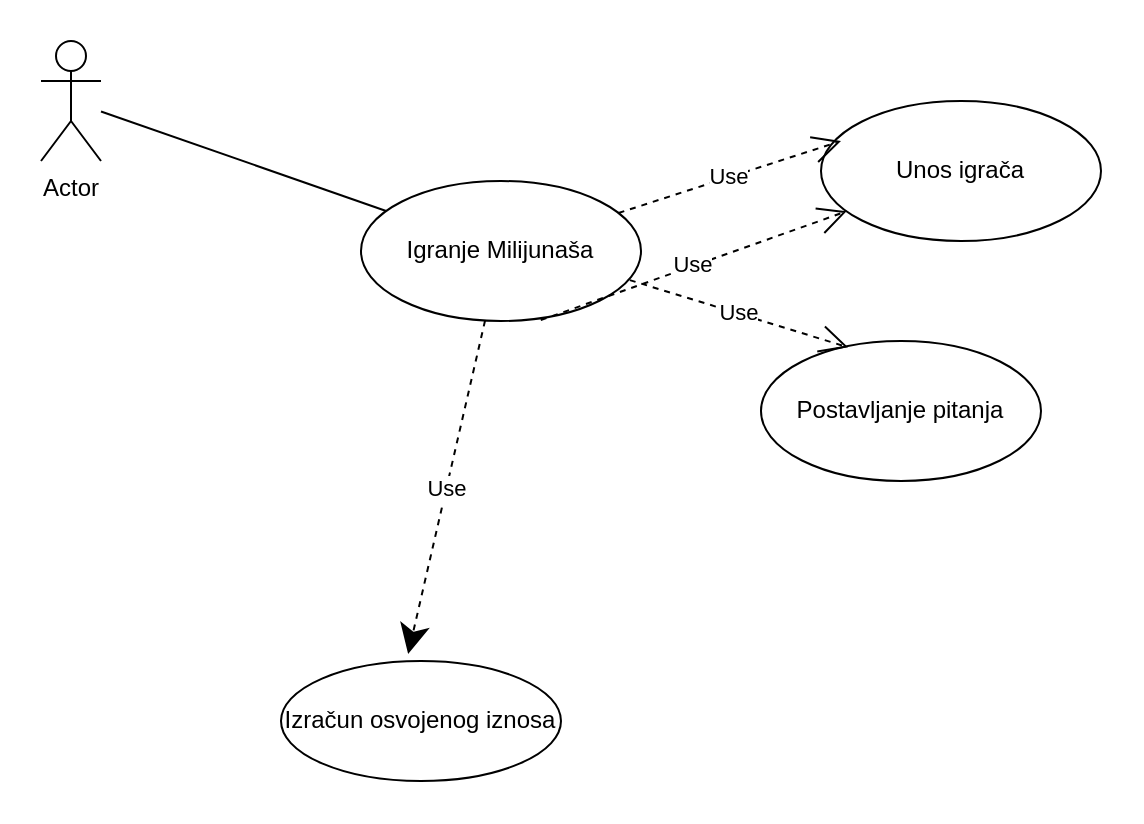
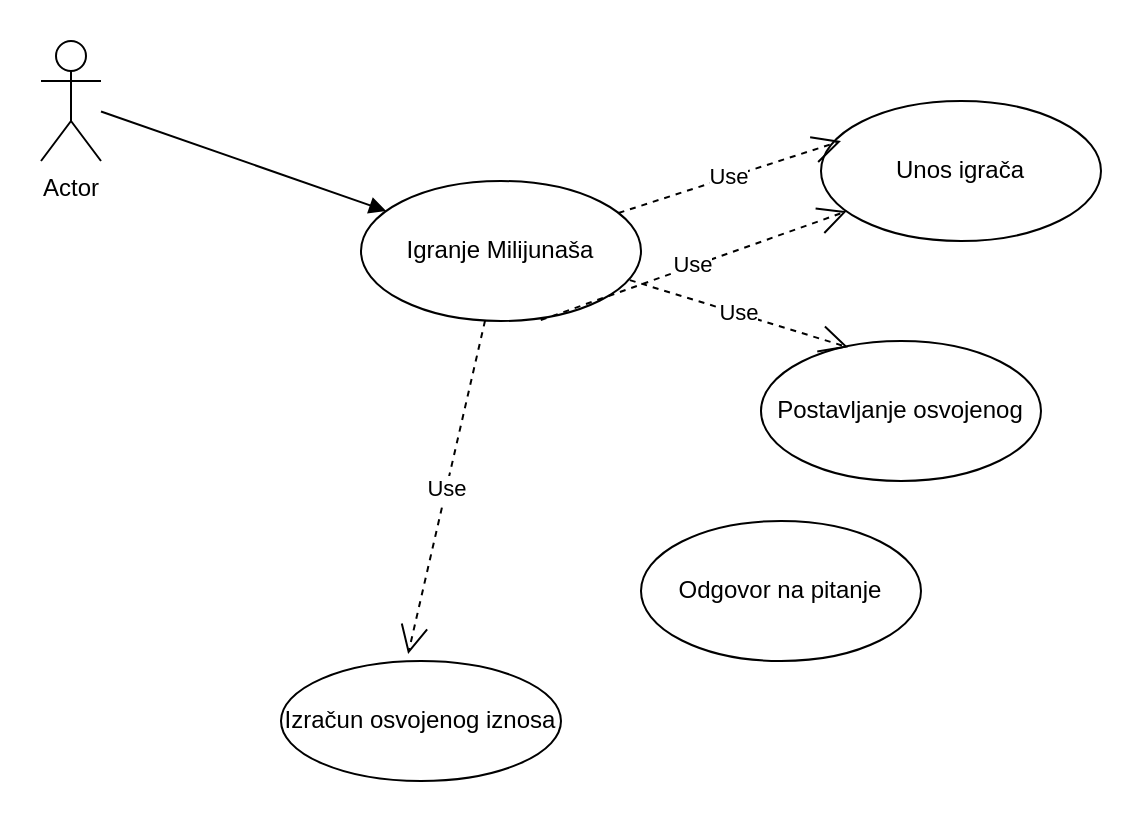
edge "Actor" -- "Igranje Milijunaša": arrowhead none -> block
node "Postavljanje pitanja": label "Postavljanje pitanja" -> "Postavljanje osvojenog"
node "Odgovor na pitanje": added
edge "Igranje Milijunaša" -> "Izračun osvojenog iznosa": arrowhead classic -> open
